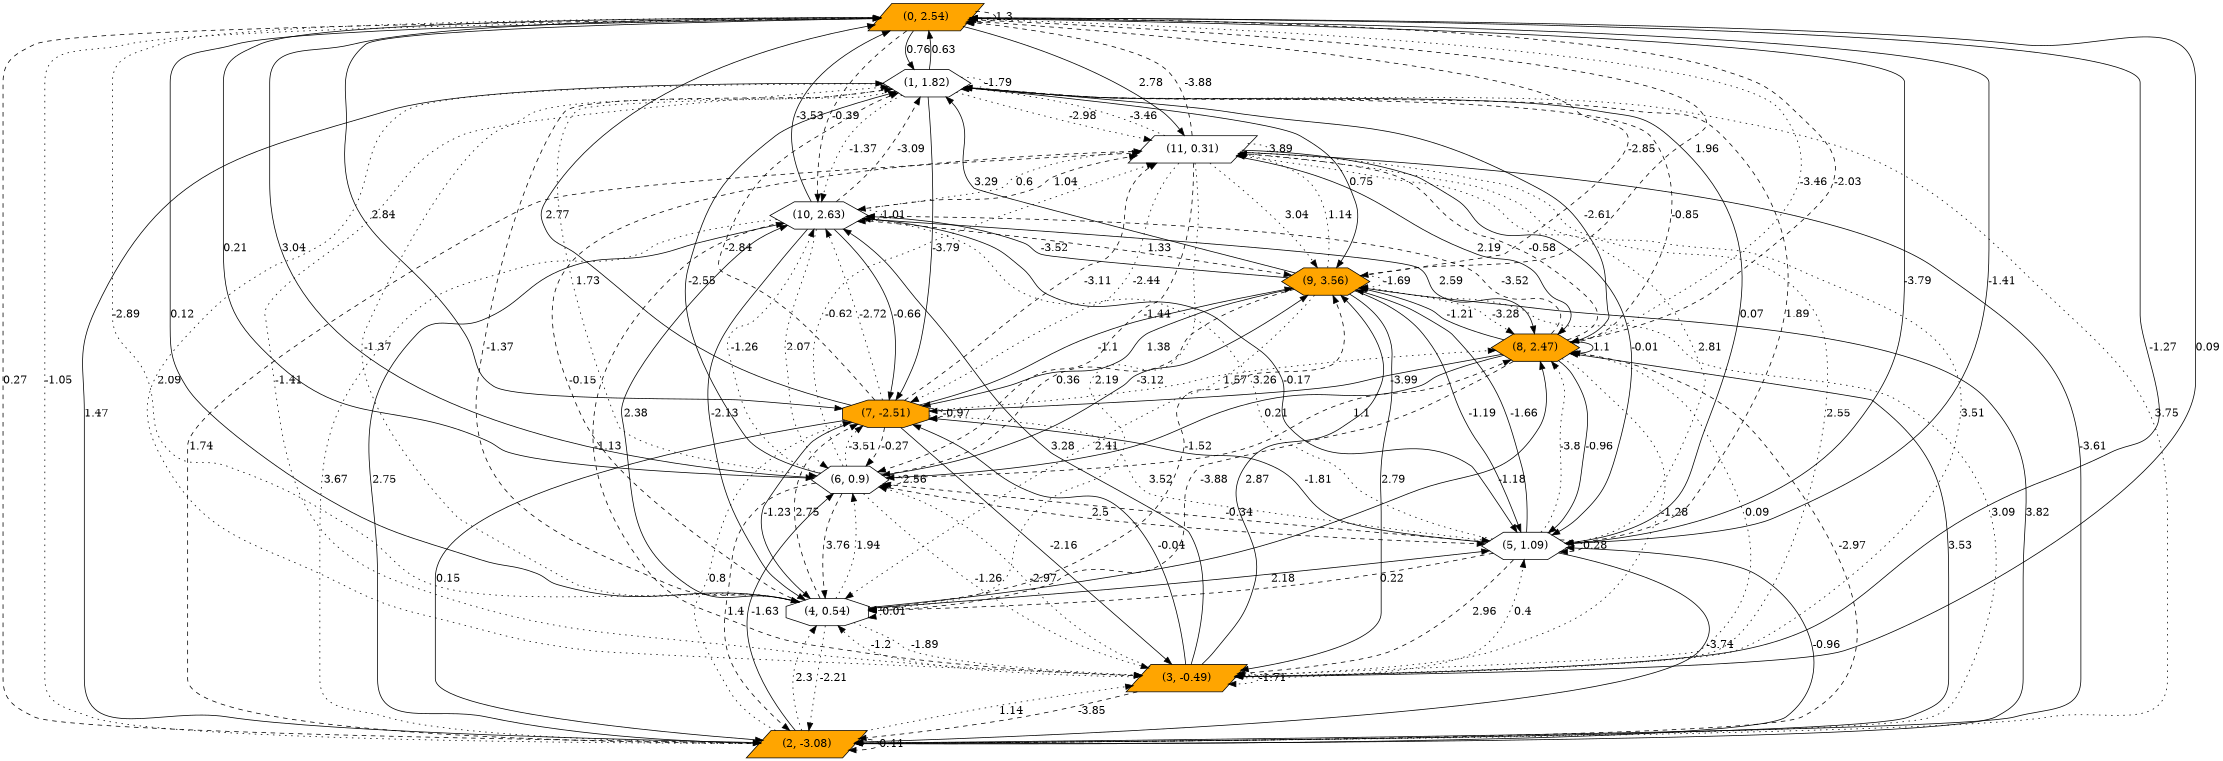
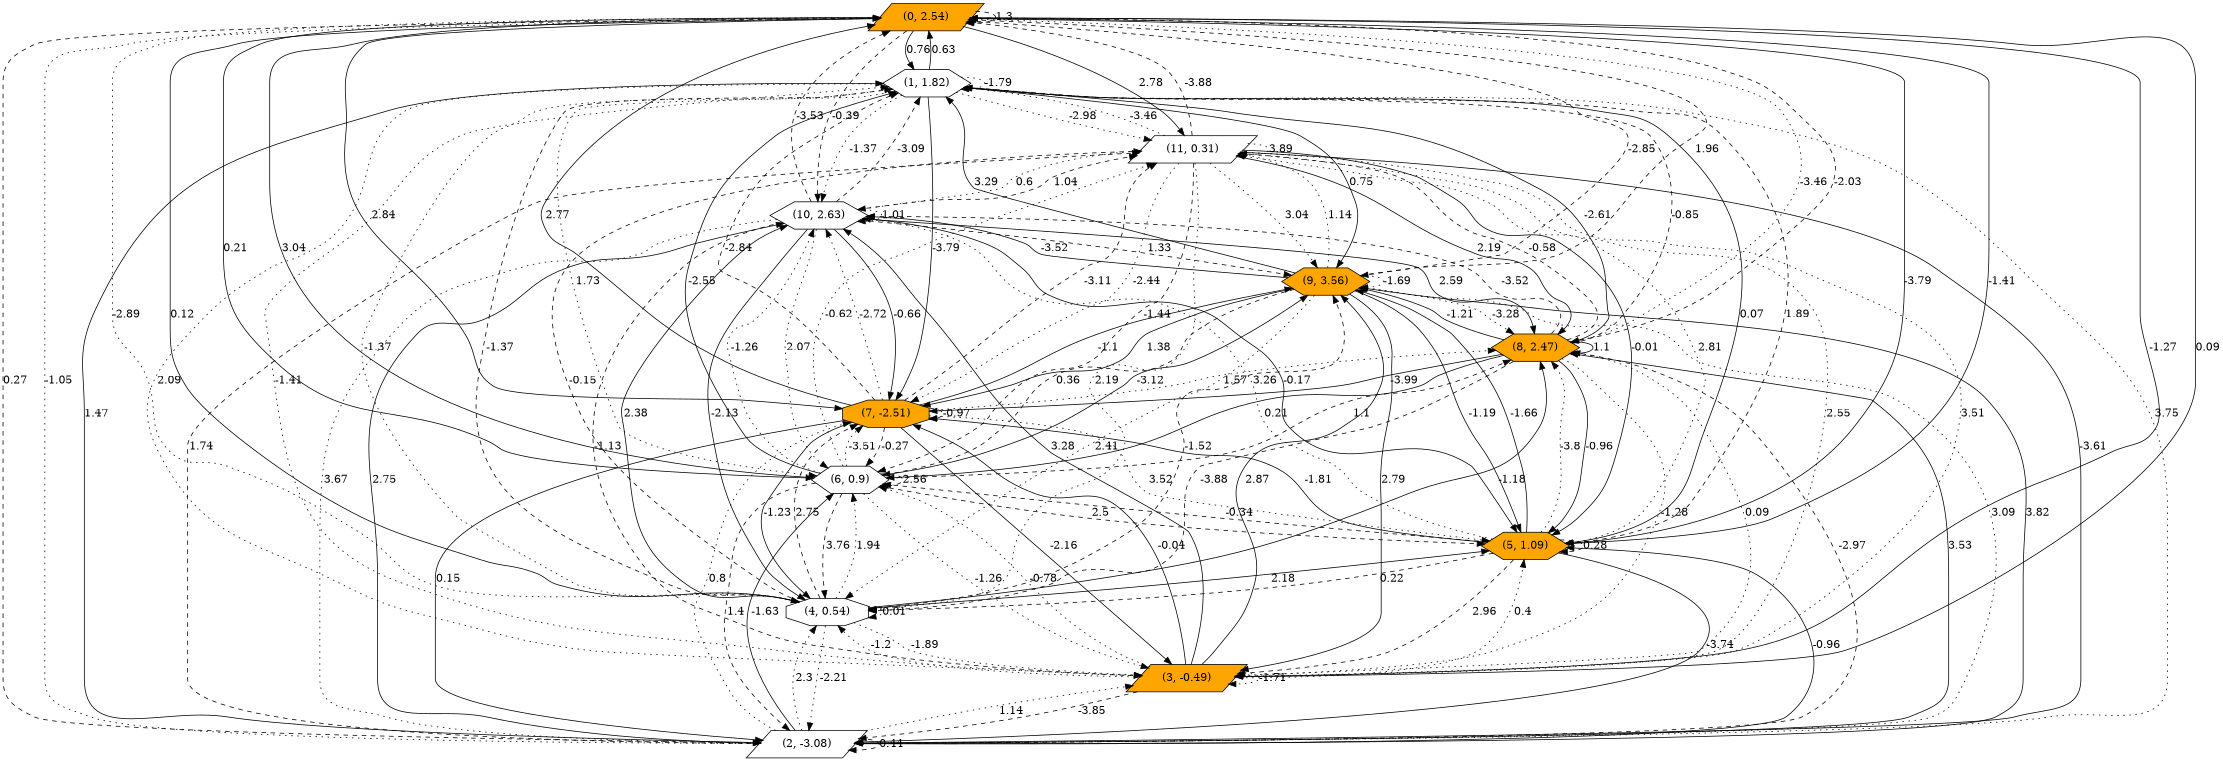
edge "(10, 2.63)" -> "(0, 2.54)": style solid -> dashed
node "(5, 1.09)": fillcolor white -> orange
edge "(3, -0.49)" -> "(6, 0.9)": label "-2.97" -> "-0.78"
node "(2, -3.08)": fillcolor orange -> white
